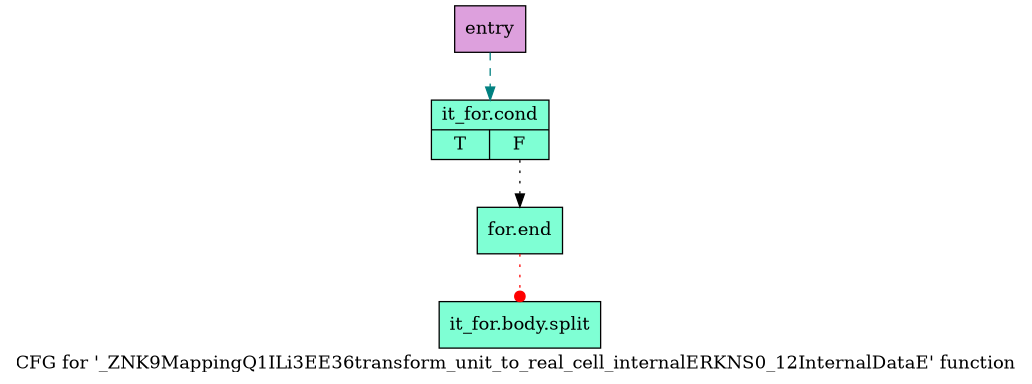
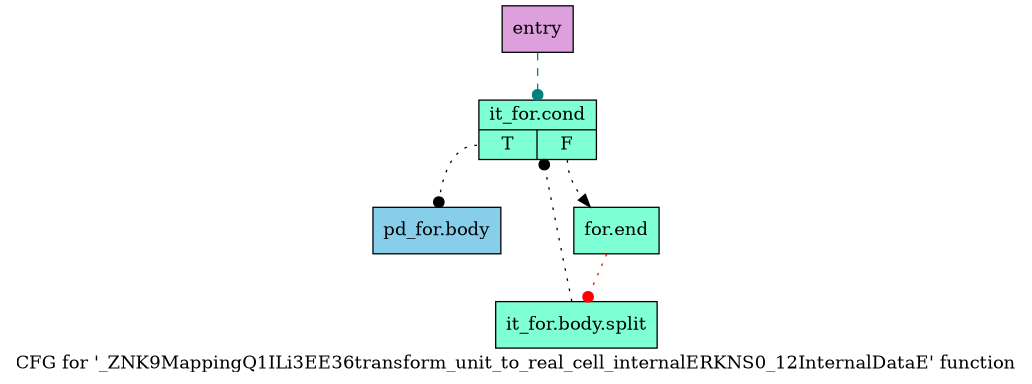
edge "entry" -> "it_for.cond": arrowhead normal -> dot
node "pd_for.body": added
edge "it_for.body.split" -> "it_for.cond": added
